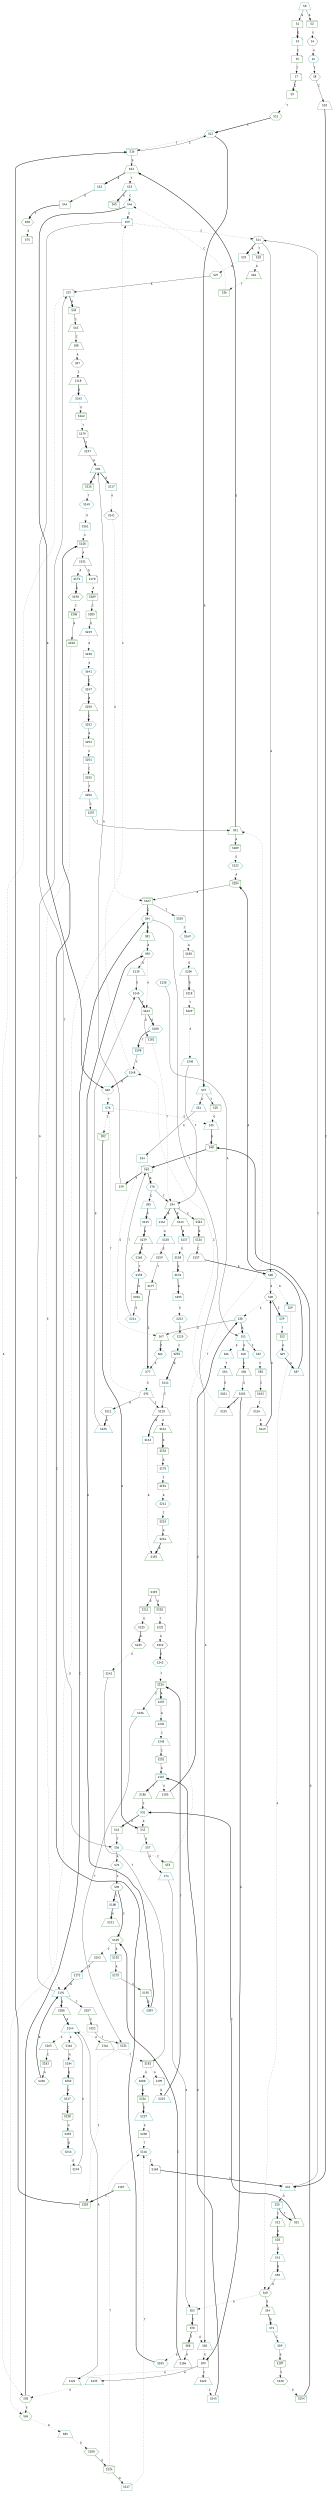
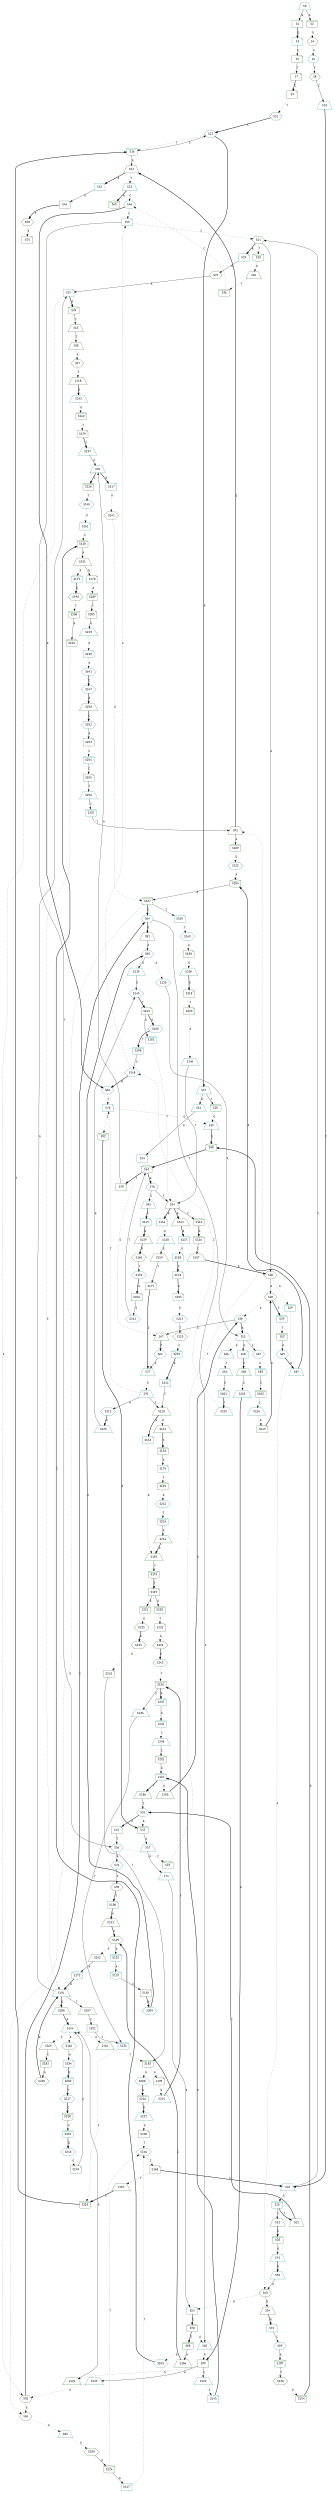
edge "S19" -> "S27": style dotted -> solid
edge "S98" -> "S163": now "S98" -> "S120"
edge "S103" -> "S125": now "S101" -> "S125"
node "S174": added
edge "S90" -> "S129": now "S131" -> "S129"
edge "S168" -> "S187": added, label "T"
